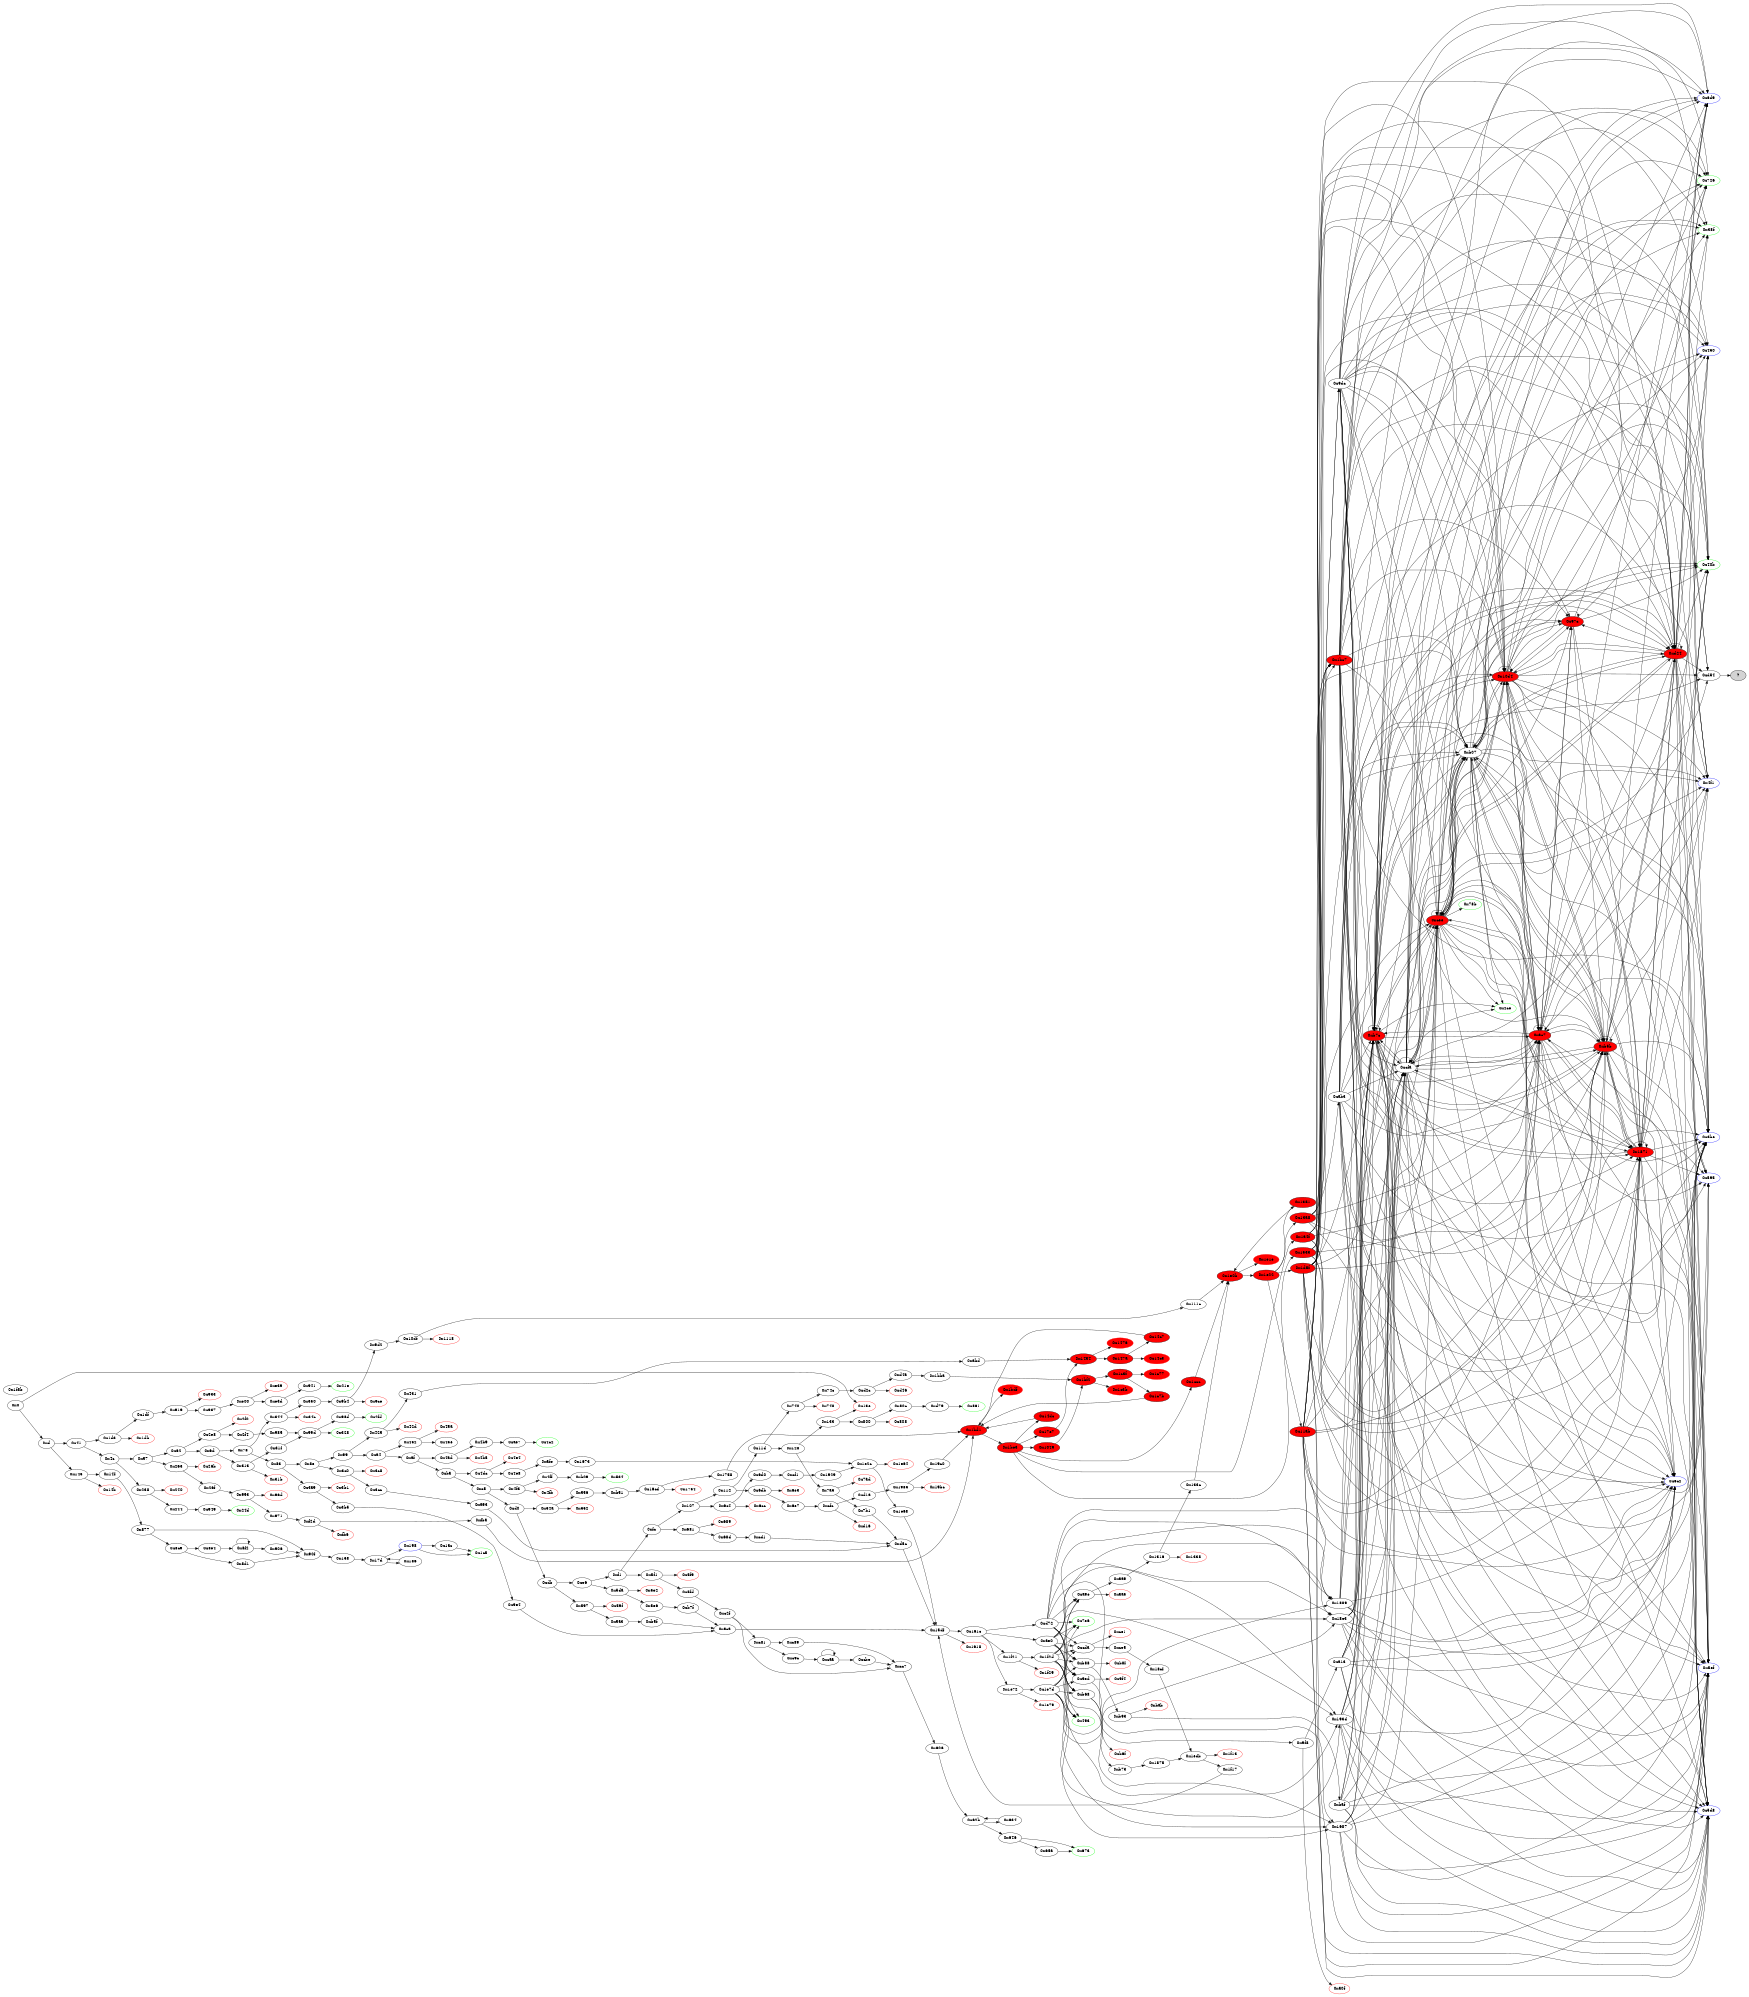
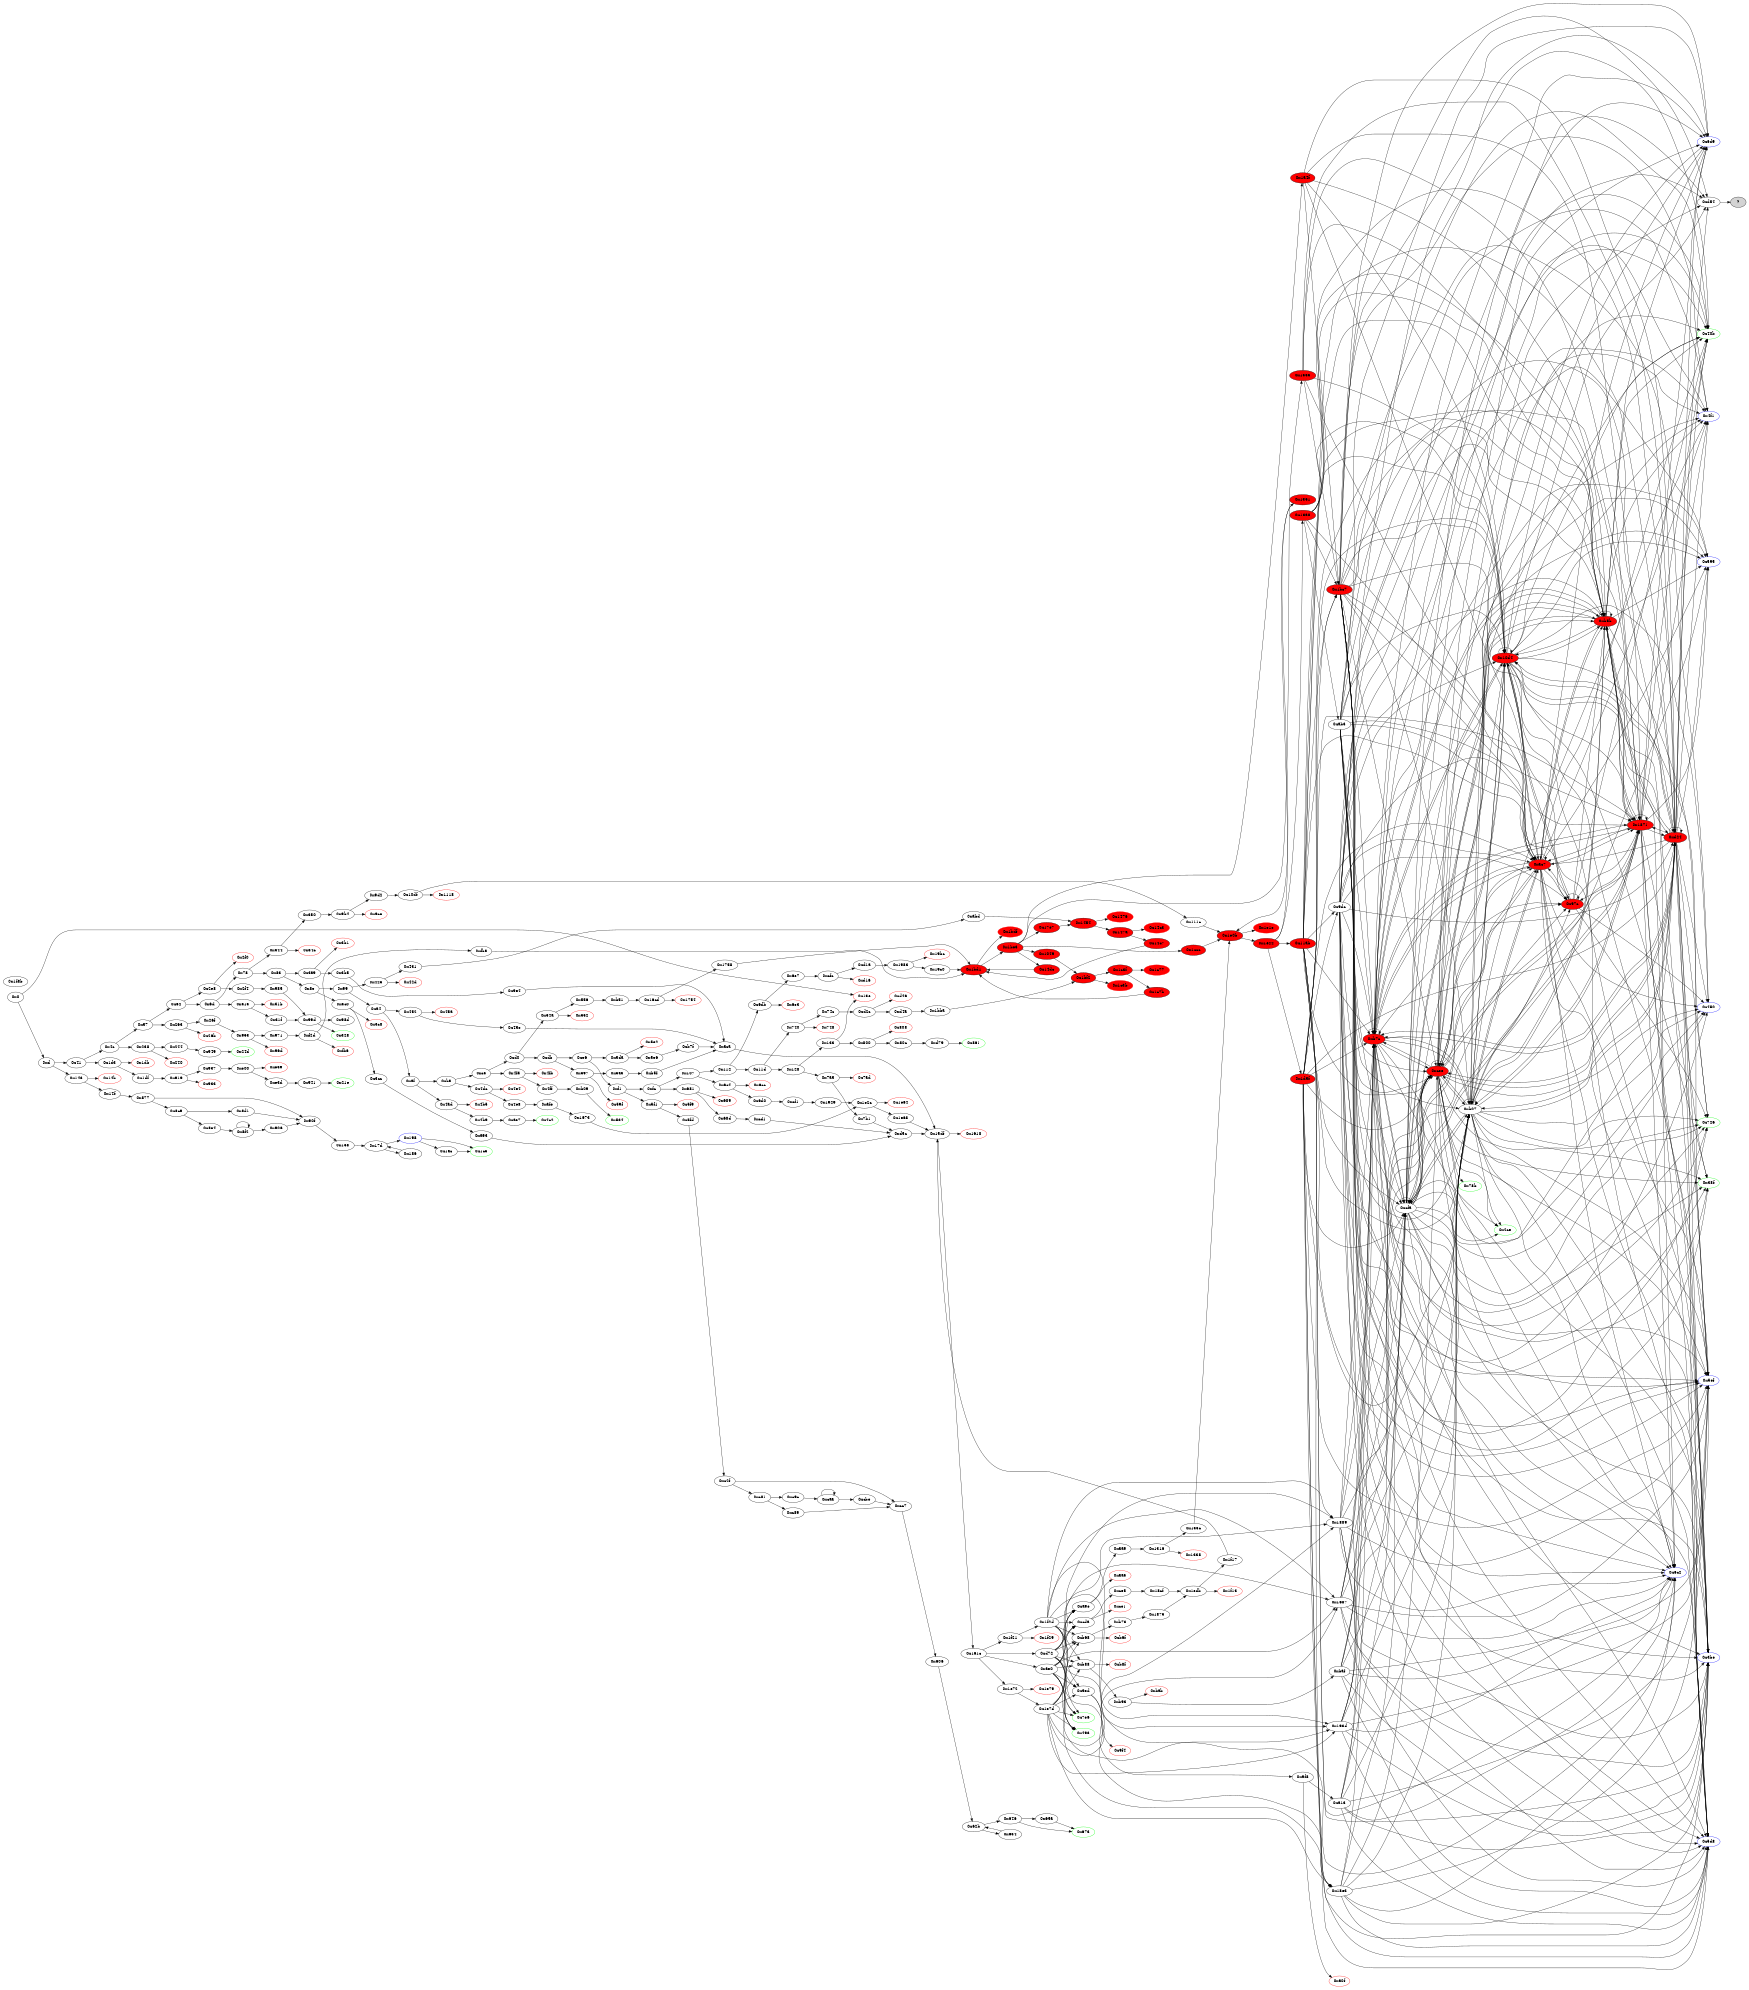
edge "0x45e" -> "0xaca": added
node "0x2fd": removed
